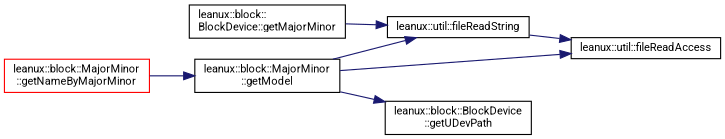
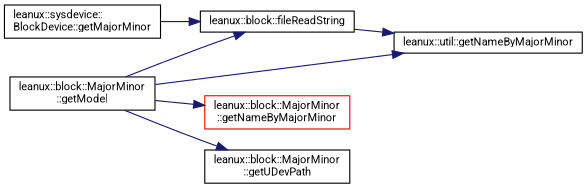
node "leanux::block:: BlockDevice::getMajorMinor": label "leanux::block:: BlockDevice::getMajorMinor" -> "leanux::sysdevice:: BlockDevice::getMajorMinor"
node "leanux::util::fileReadString": label "leanux::util::fileReadString" -> "leanux::block::fileReadString"
node "leanux::util::fileReadAccess": label "leanux::util::fileReadAccess" -> "leanux::util::getNameByMajorMinor"
edge "leanux::block::MajorMinor ::getNameByMajorMinor" -> "leanux::block::MajorMinor ::getModel": reversed
node "leanux::block::BlockDevice ::getUDevPath": label "leanux::block::BlockDevice ::getUDevPath" -> "leanux::block::MajorMinor ::getUDevPath"
